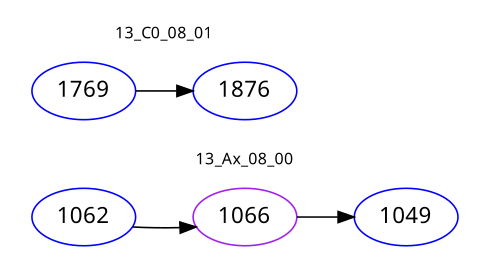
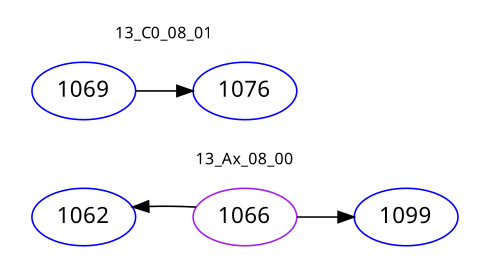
node "1769": label "1769" -> "1069"
node "1876": label "1876" -> "1076"
node "1049": label "1049" -> "1099"
edge "1062" -> "1066": reversed
